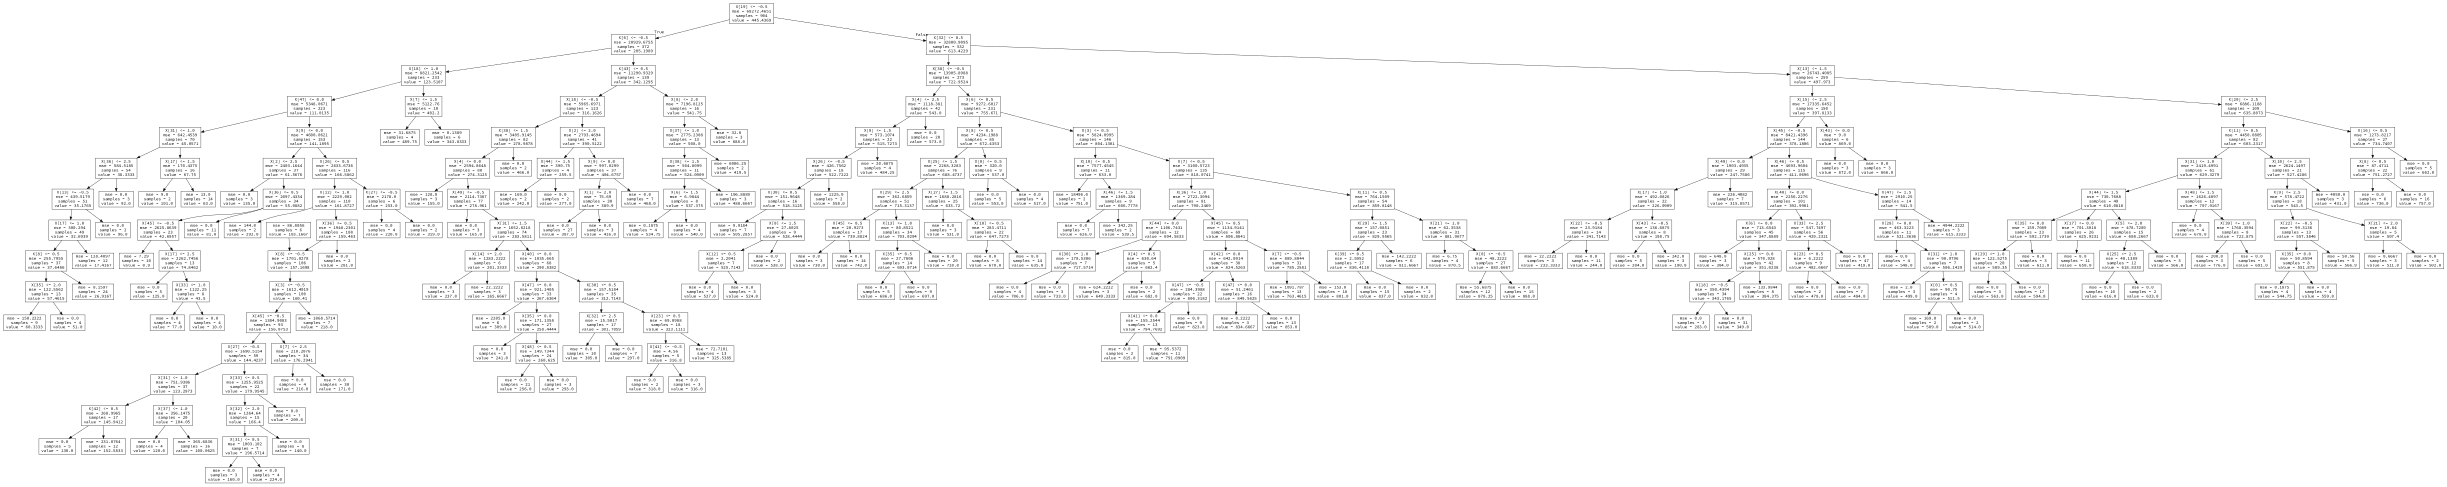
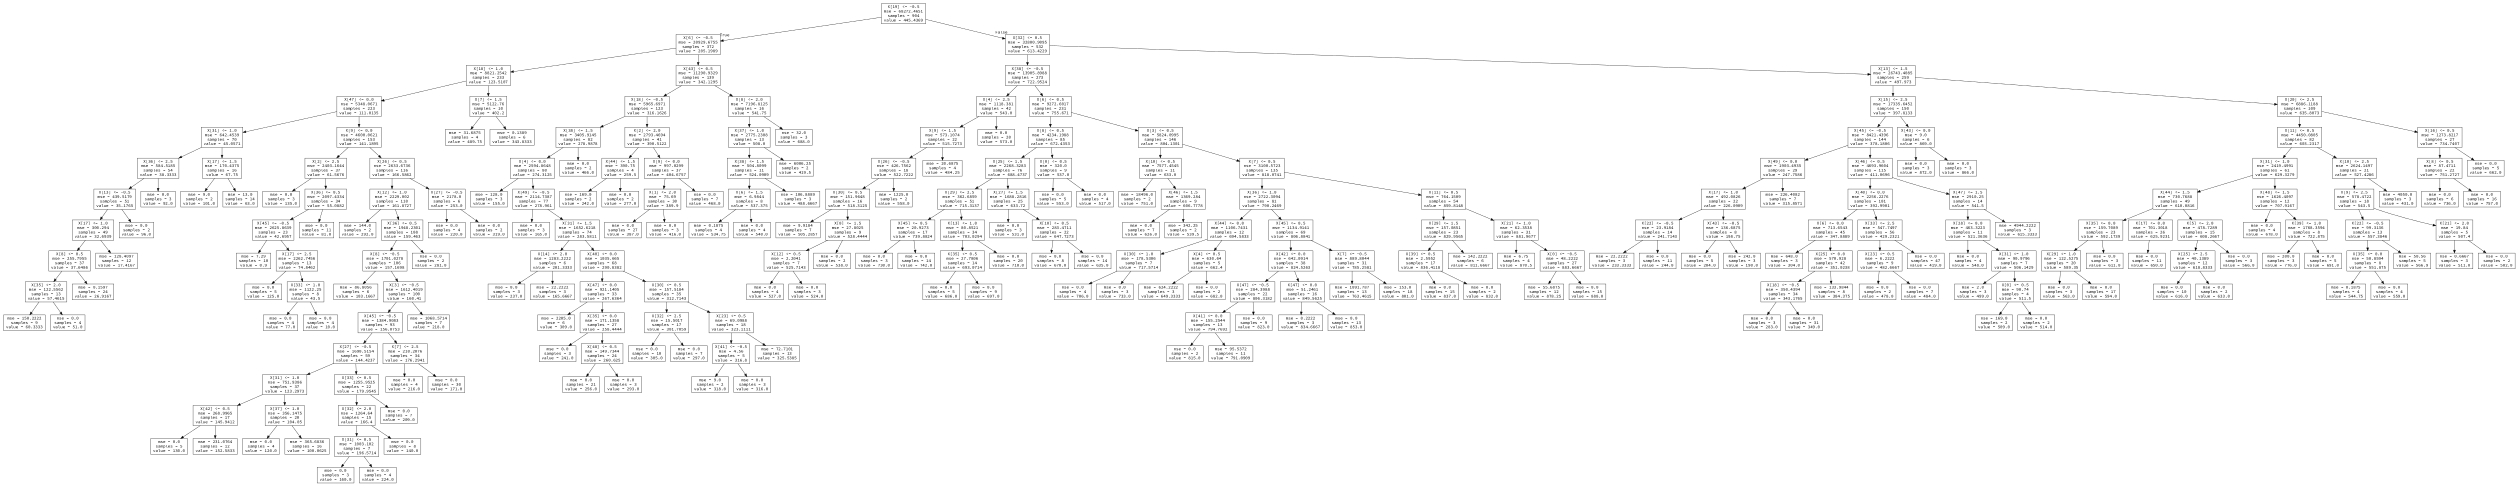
edge "mse = 86.8056 samples = 6 value = 103.1667" -> "X[8] <= -0.5 mse = 1701.0278 samples = 106 value = 157.1698": reversed
node "X[0] <= 0.5 mse = 90.75 samples = 4 value = 511.5": label "X[0] <= 0.5 mse = 90.75 samples = 4 value = 511.5" -> "X[0] <= 0.5 mse = 90.74 samples = 4 value = 511.5"
